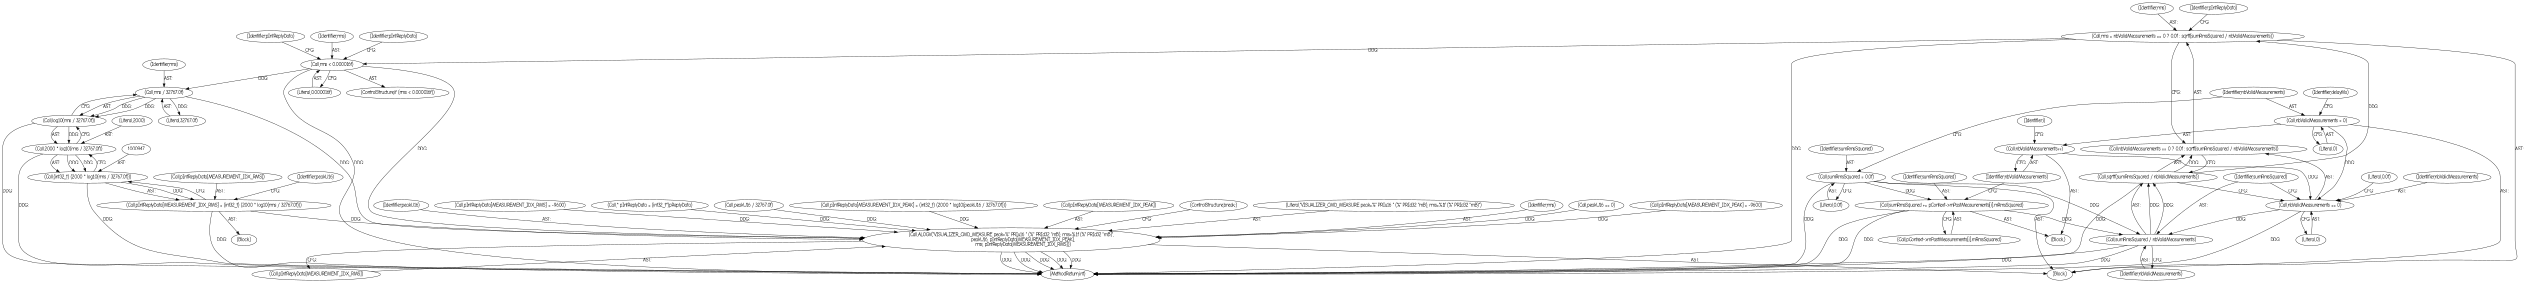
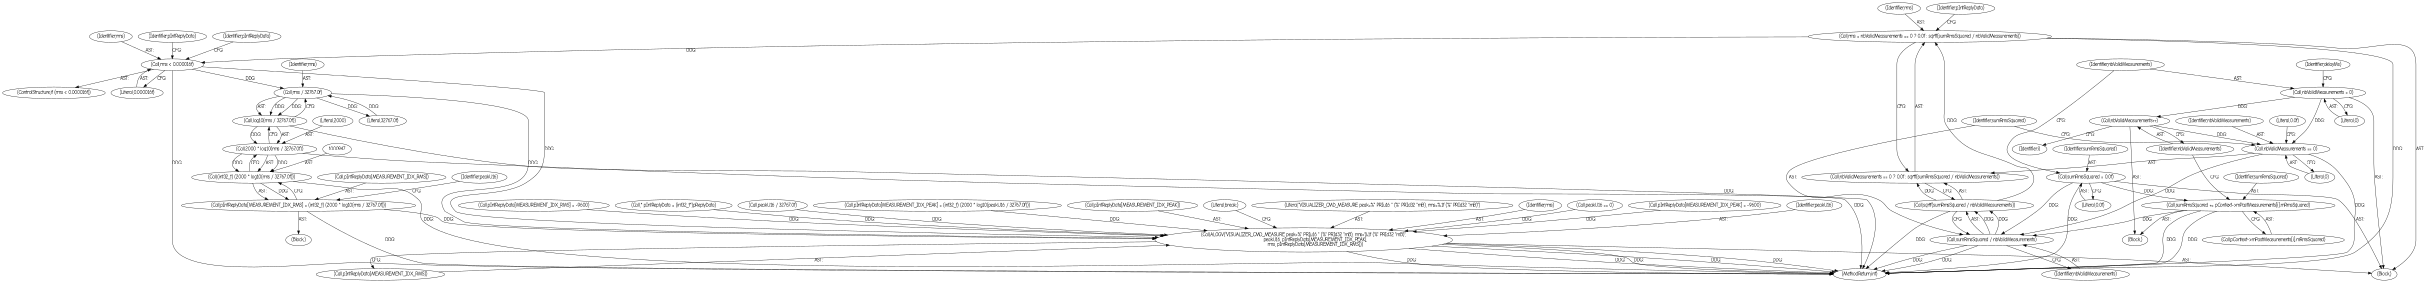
edge "(Literal,32767.0f)" -> "(Call,rms / 32767.0f)": label "AST: " -> "DDG: "
edge "(Identifier,i)" -> "(Call,nbValidMeasurements++)": reversed
edge "(Call,nbValidMeasurements = 0)" -> "(Call,nbValidMeasurements++)": label "AST: " -> "DDG: "
edge "(Call,sqrtf(sumRmsSquared / nbValidMeasurements))" -> "(Call,nbValidMeasurements == 0)": now "(Call,sqrtf(sumRmsSquared / nbValidMeasurements))" -> "(Call,sumRmsSquared / nbValidMeasurements)"
node "(ControlStructure,break;)": label "(ControlStructure,break;)" -> "(Literal,break;)"
